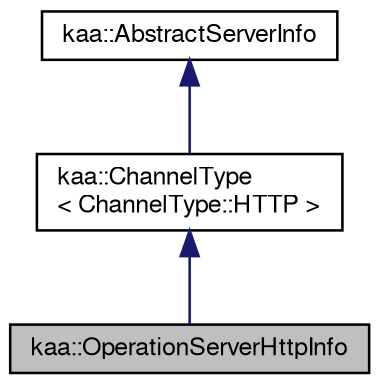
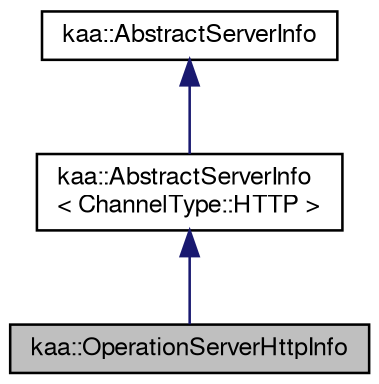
node "kaa::ChannelType < ChannelType::HTTP >": label "kaa::ChannelType < ChannelType::HTTP >" -> "kaa::AbstractServerInfo < ChannelType::HTTP >"
